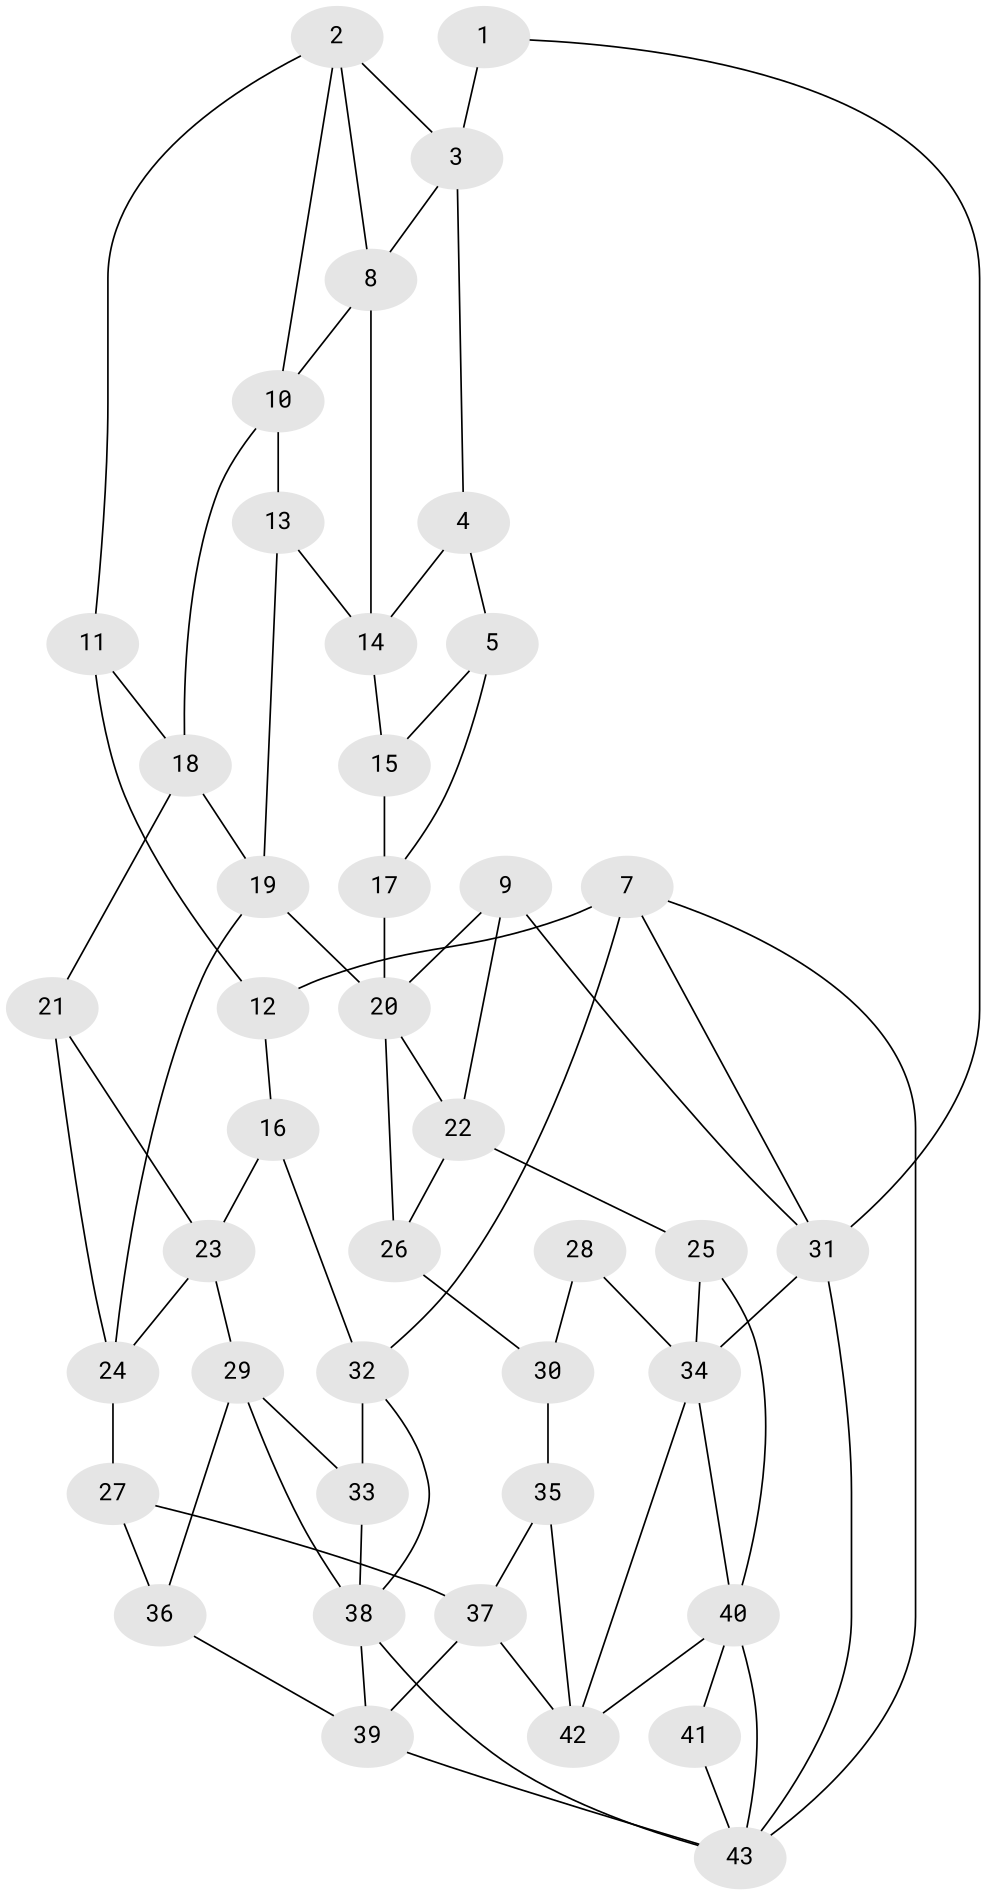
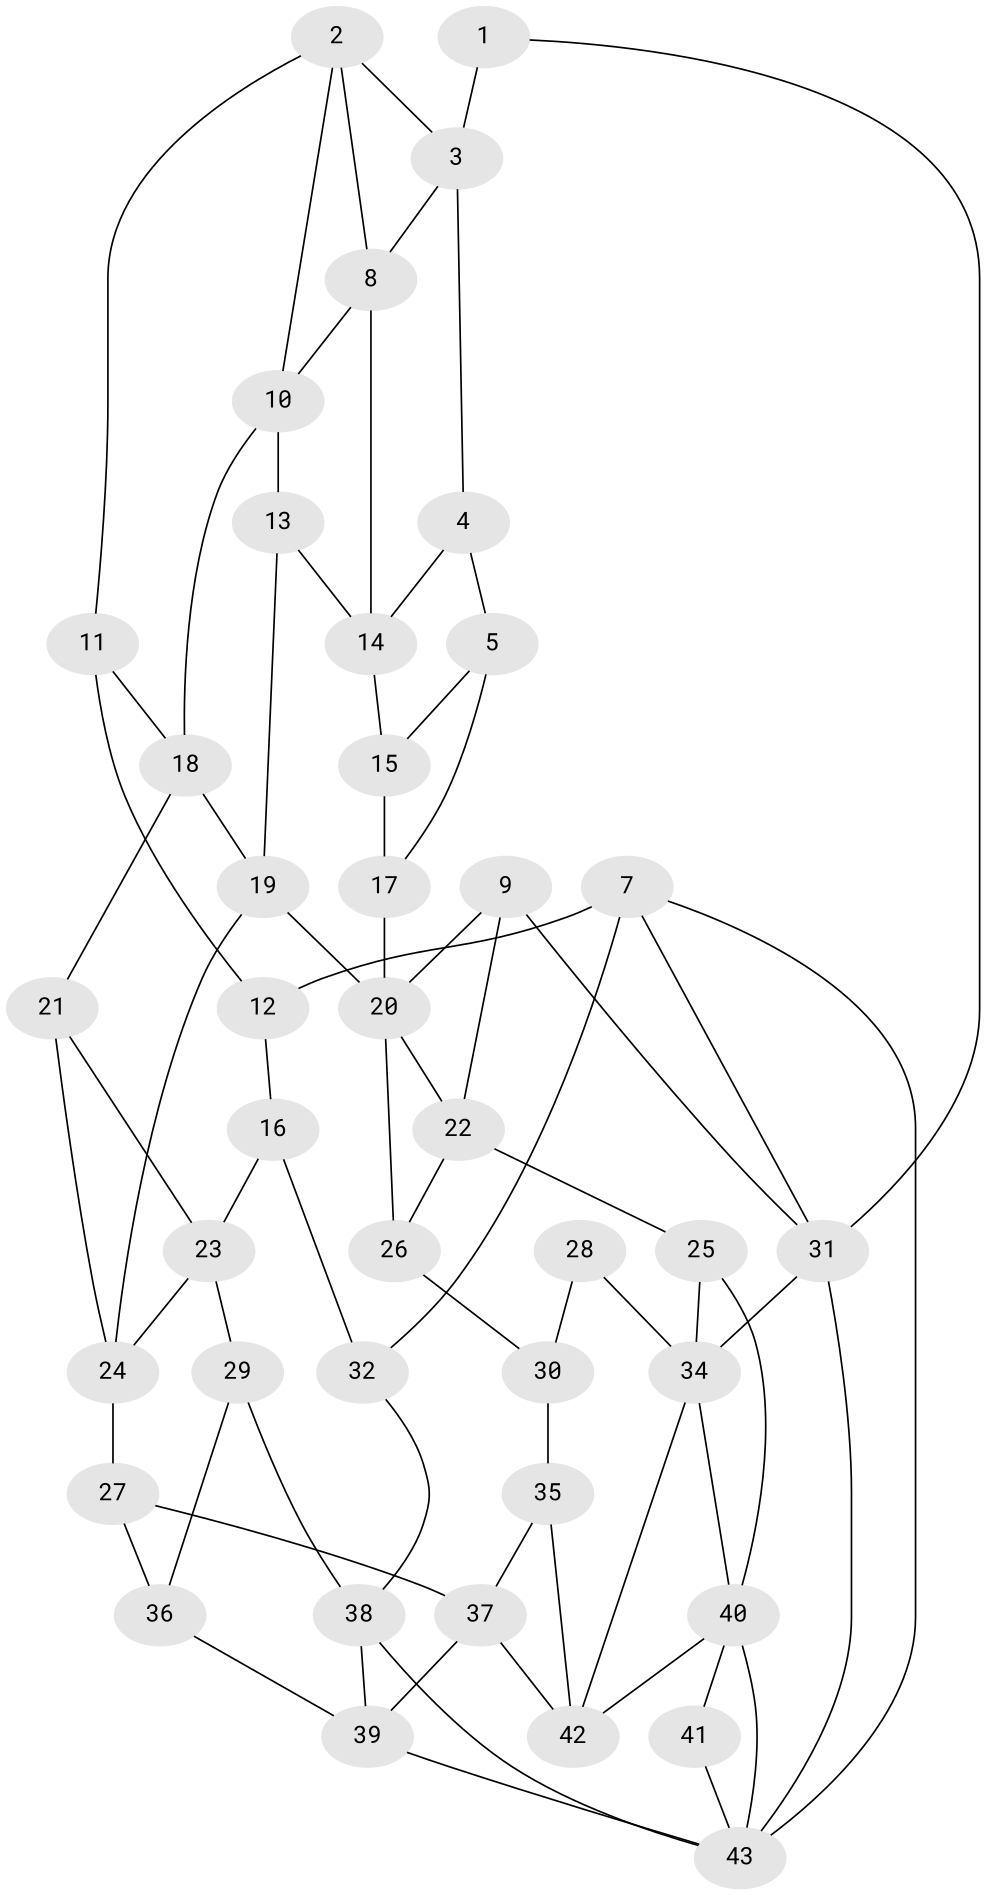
node "33": removed
